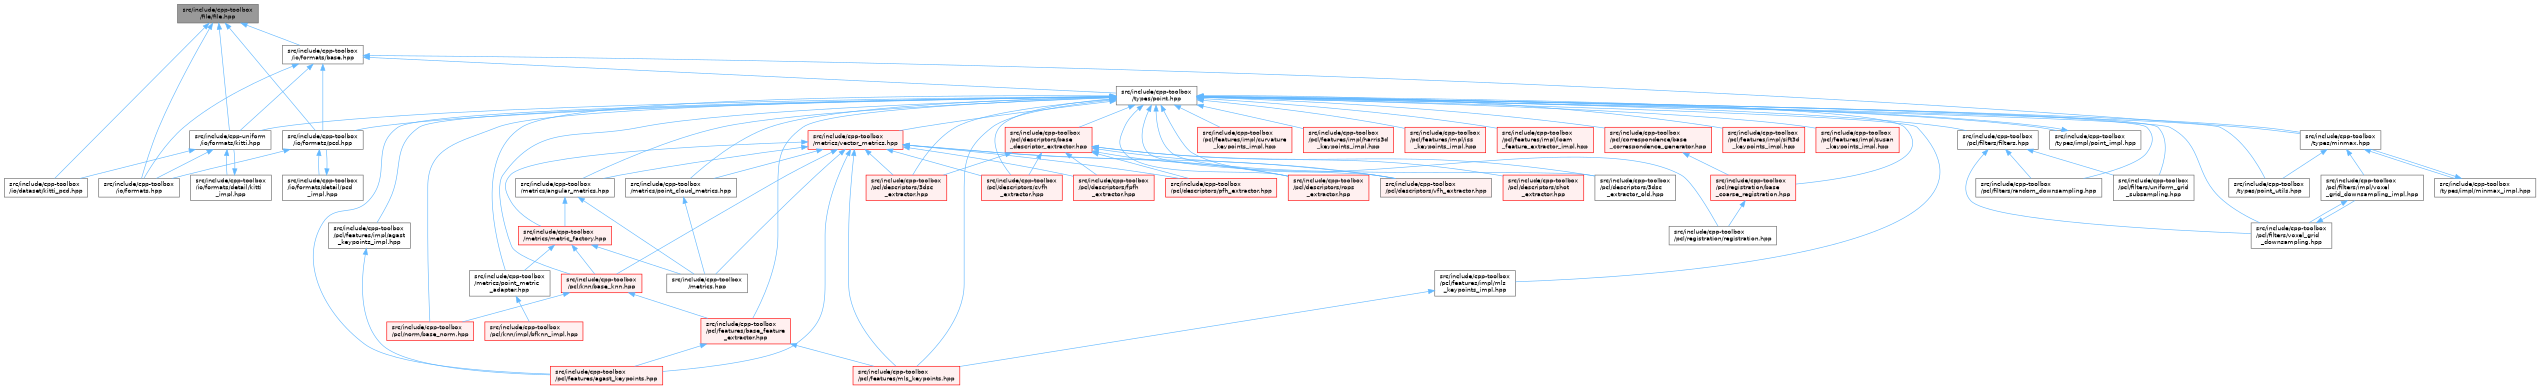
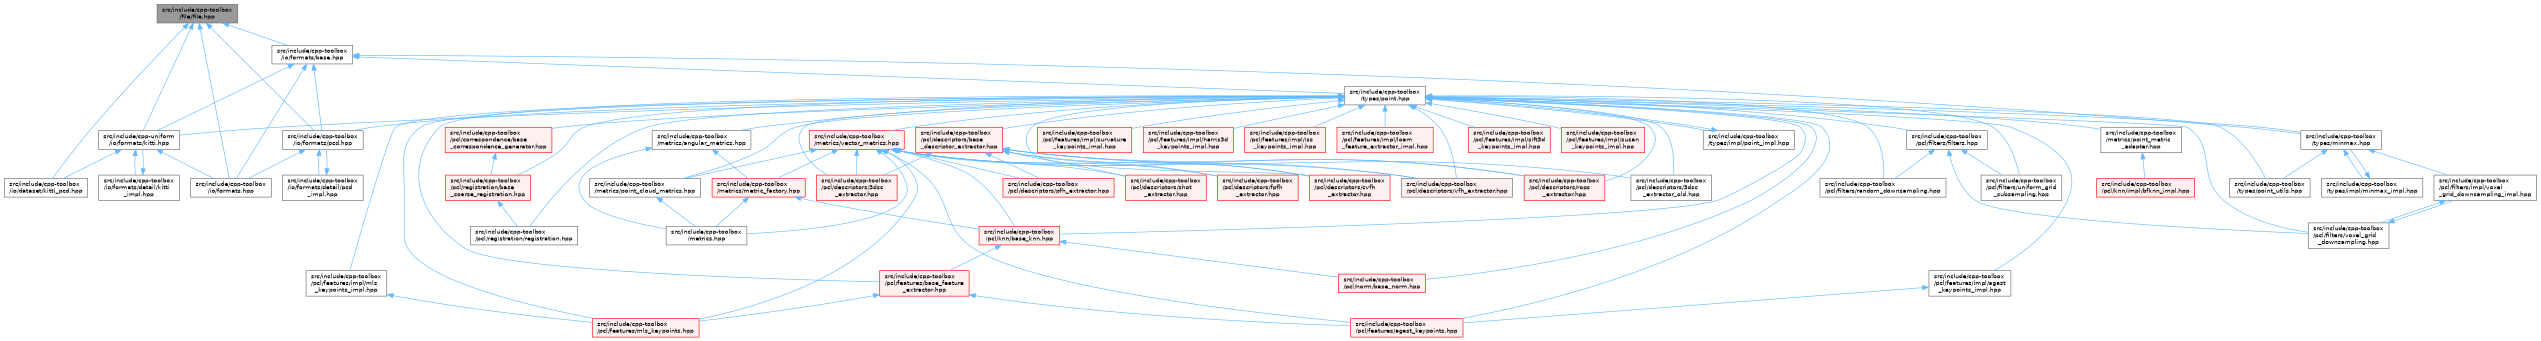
edge "src/include/cpp-toolbox /metrics/angular_metrics.hpp" -> "src/include/cpp-toolbox /metrics/vector_metrics.hpp": now "src/include/cpp-toolbox /pcl/descriptors/shot _extractor.hpp" -> "src/include/cpp-toolbox /metrics/vector_metrics.hpp"
edge "src/include/cpp-toolbox /metrics/point_metric _adapter.hpp" -> "src/include/cpp-toolbox /metrics/metric_factory.hpp": removed
